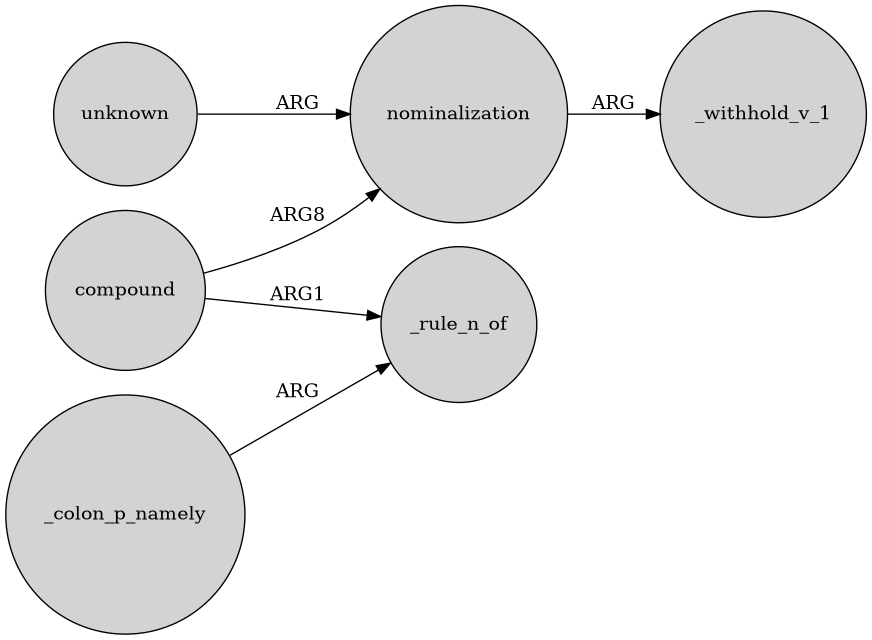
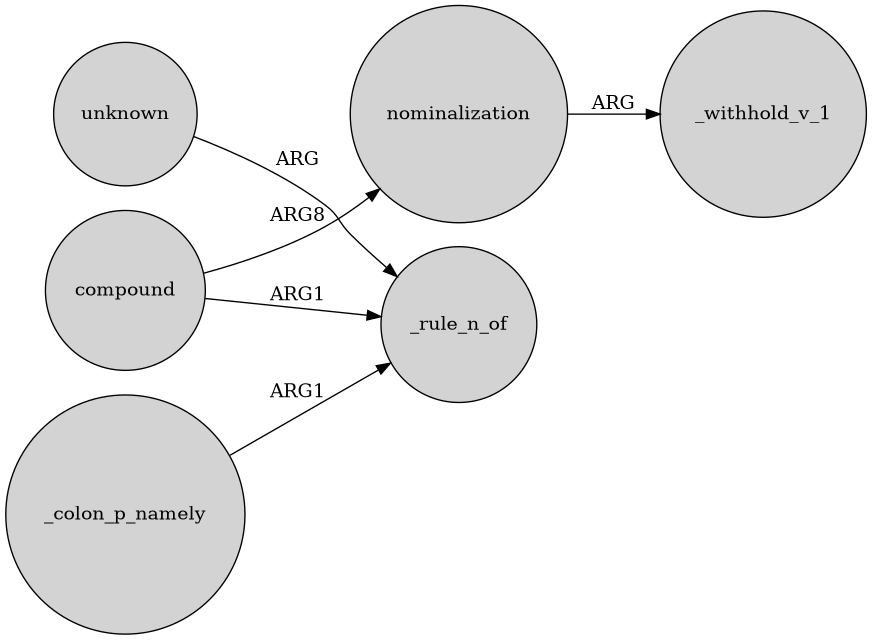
edge "unknown" -> "nominalization": now "unknown" -> "_rule_n_of"
edge "_colon_p_namely" -> "_rule_n_of": label "ARG" -> "ARG1"
